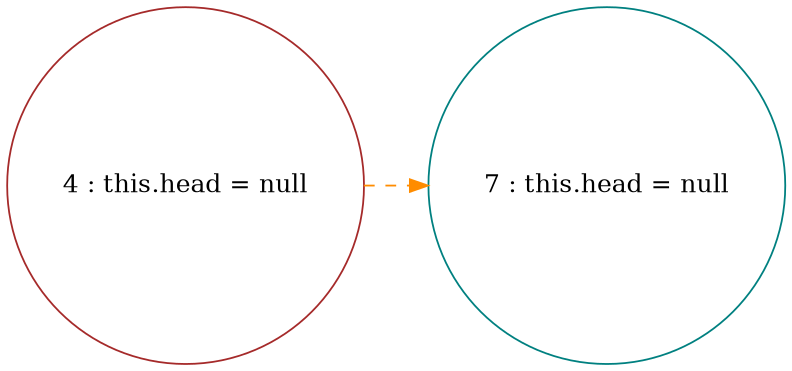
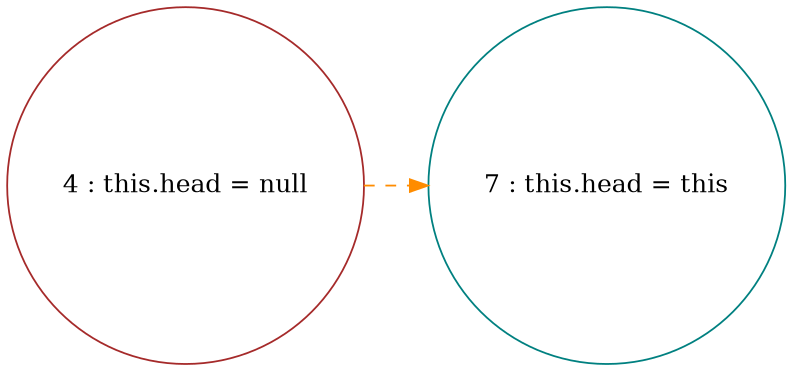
node "7 : this.head = null": label "7 : this.head = null" -> "7 : this.head = this"
